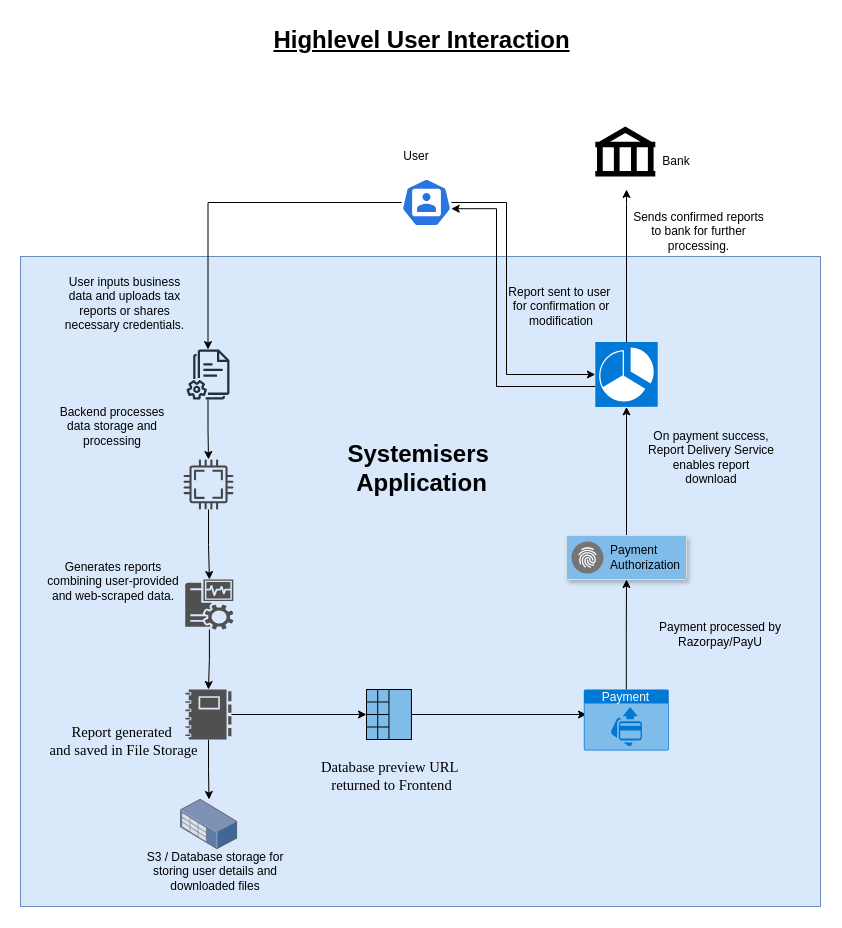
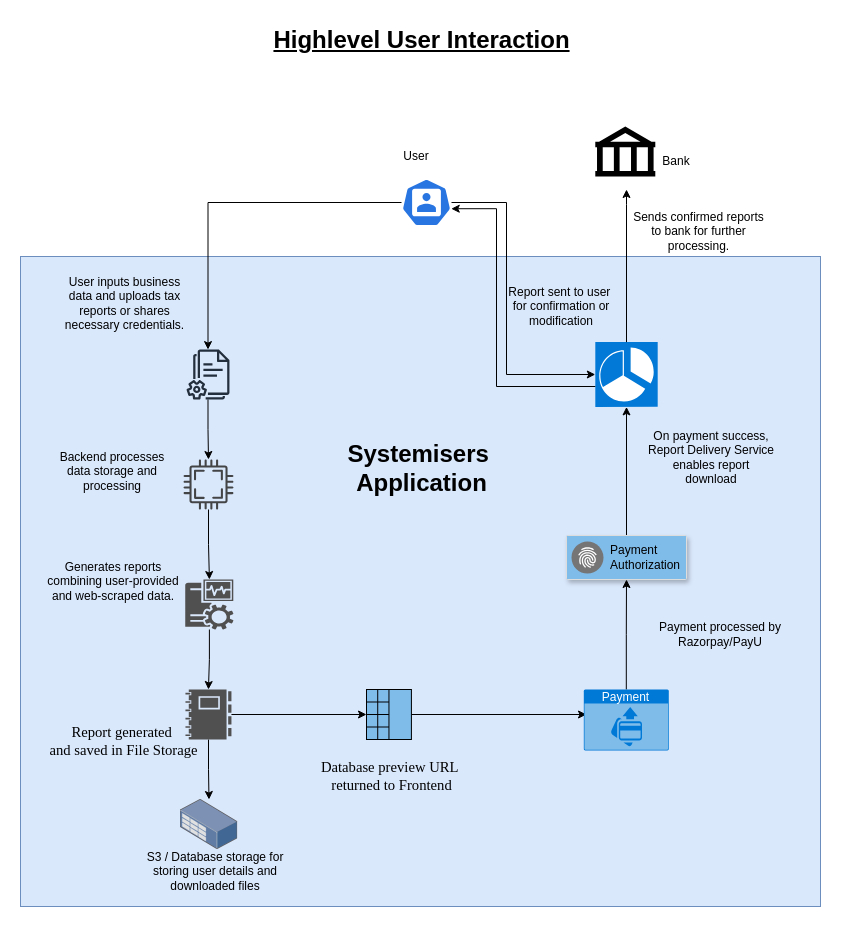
node "Backend processes data storage and processing": moved (113, 427) -> (113, 472)
